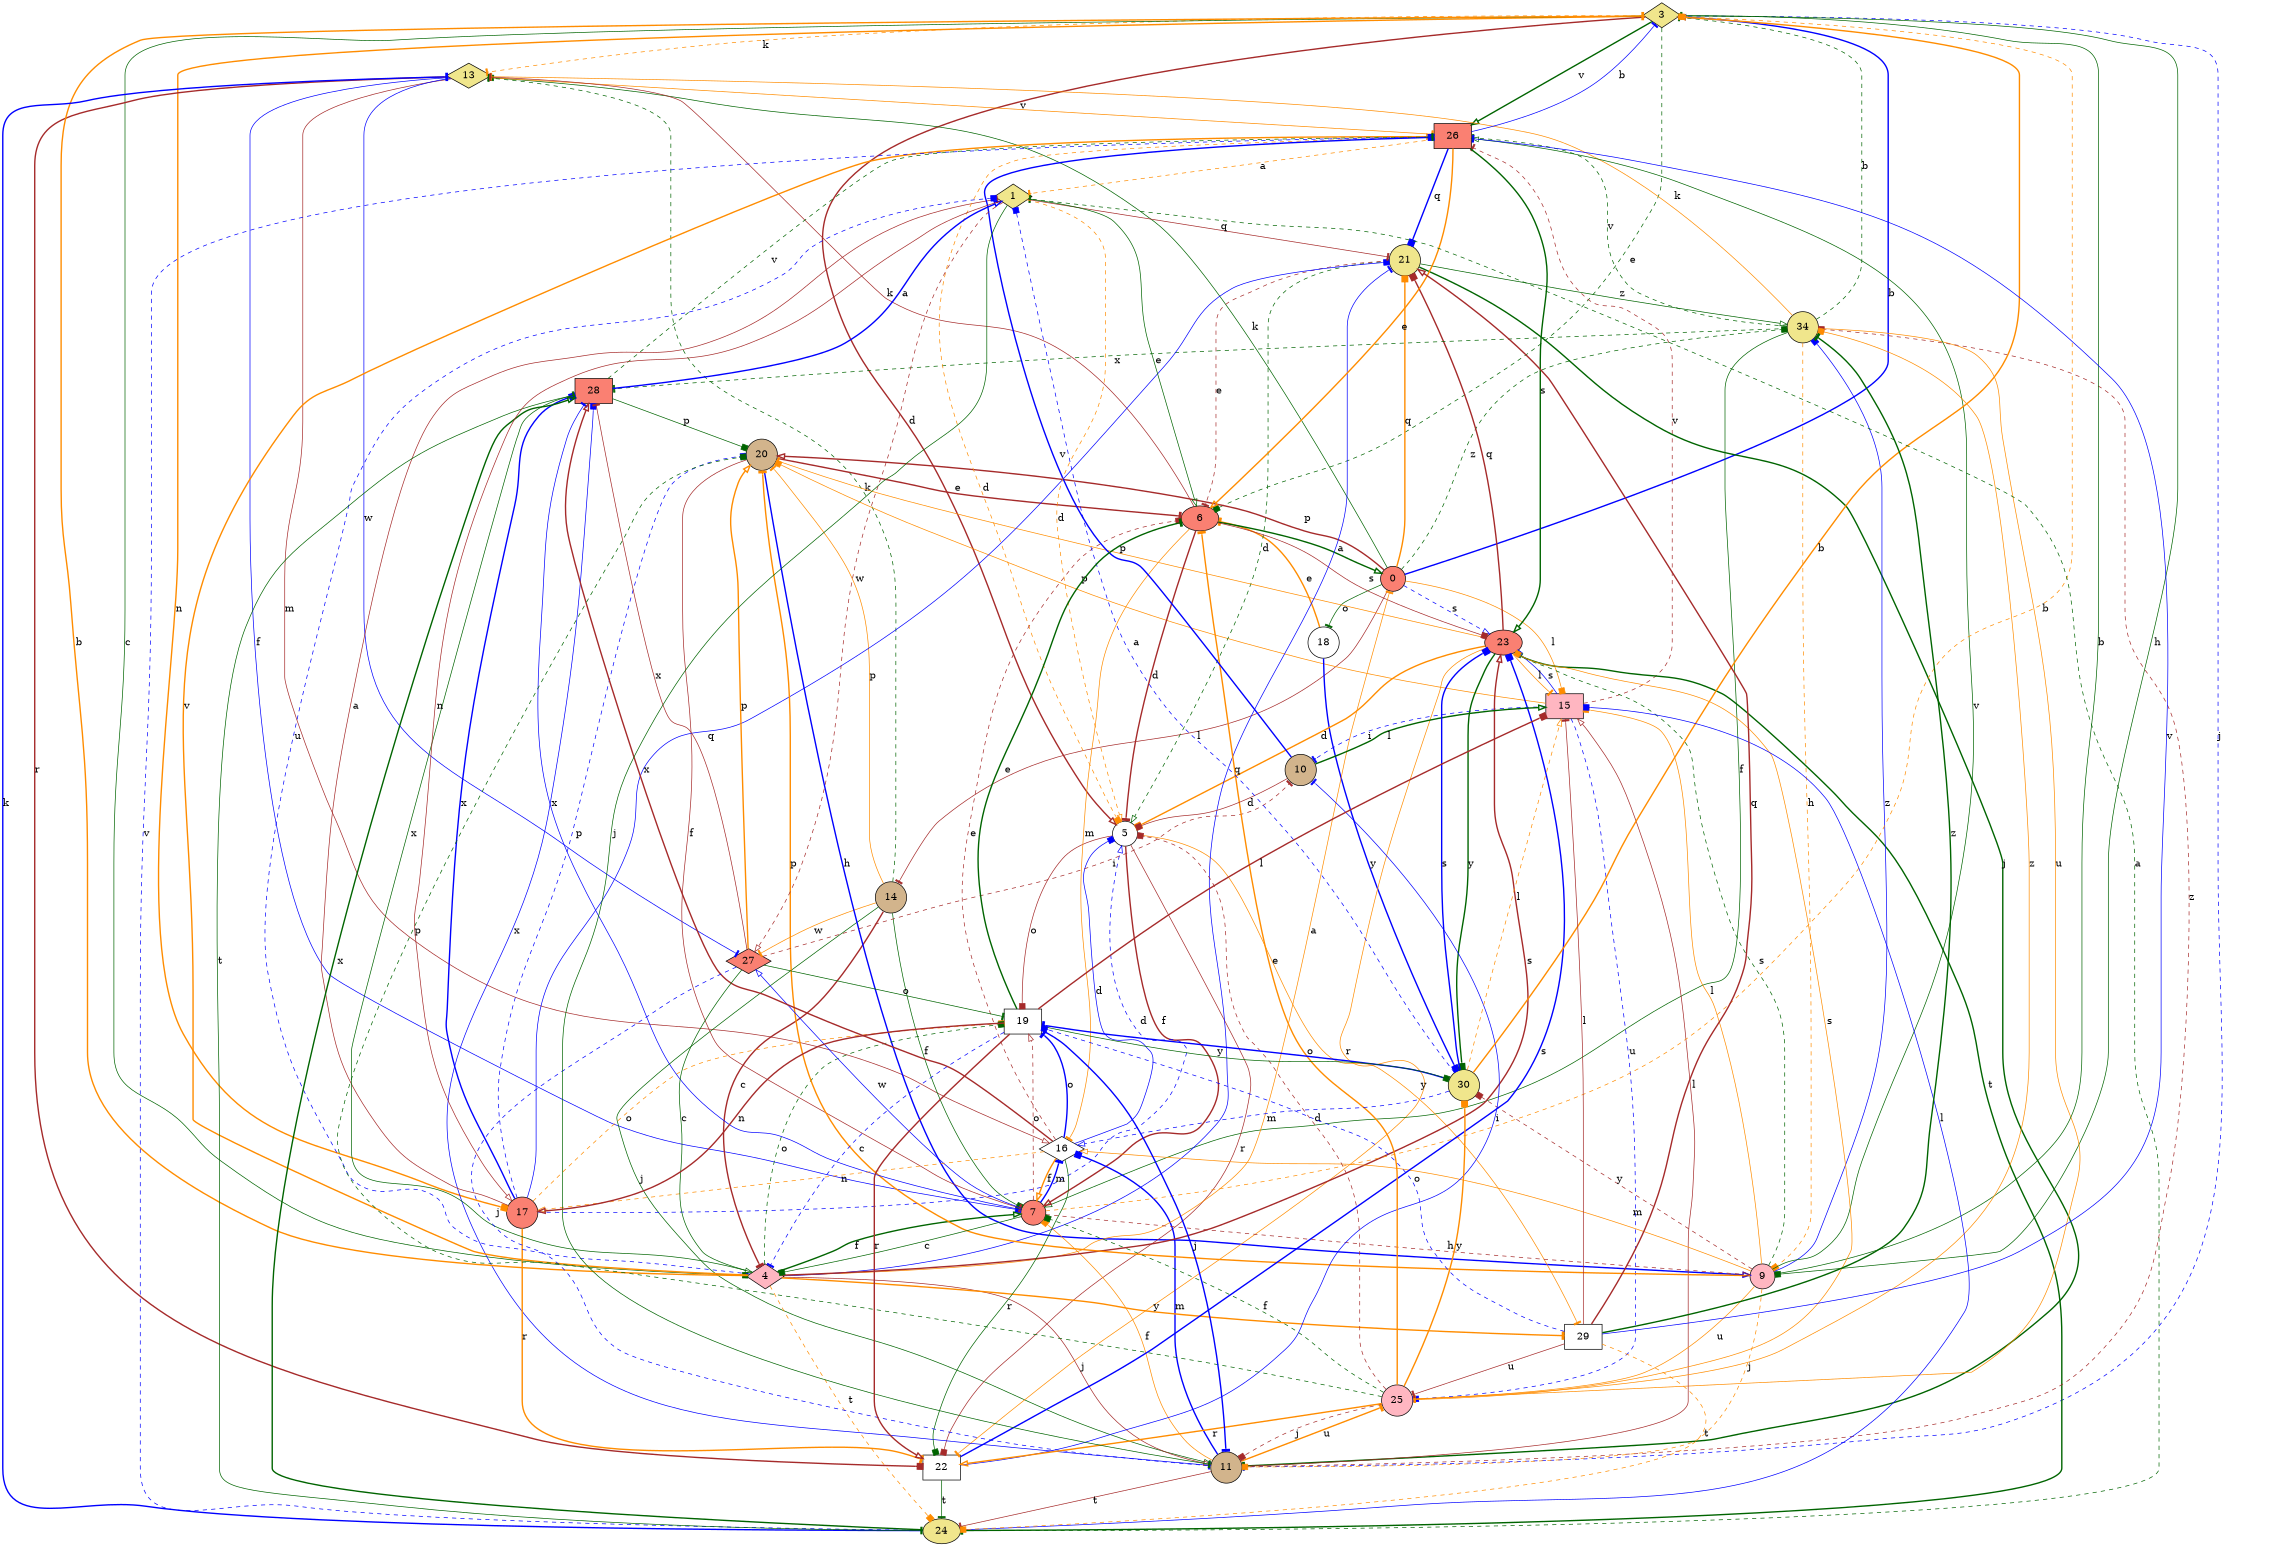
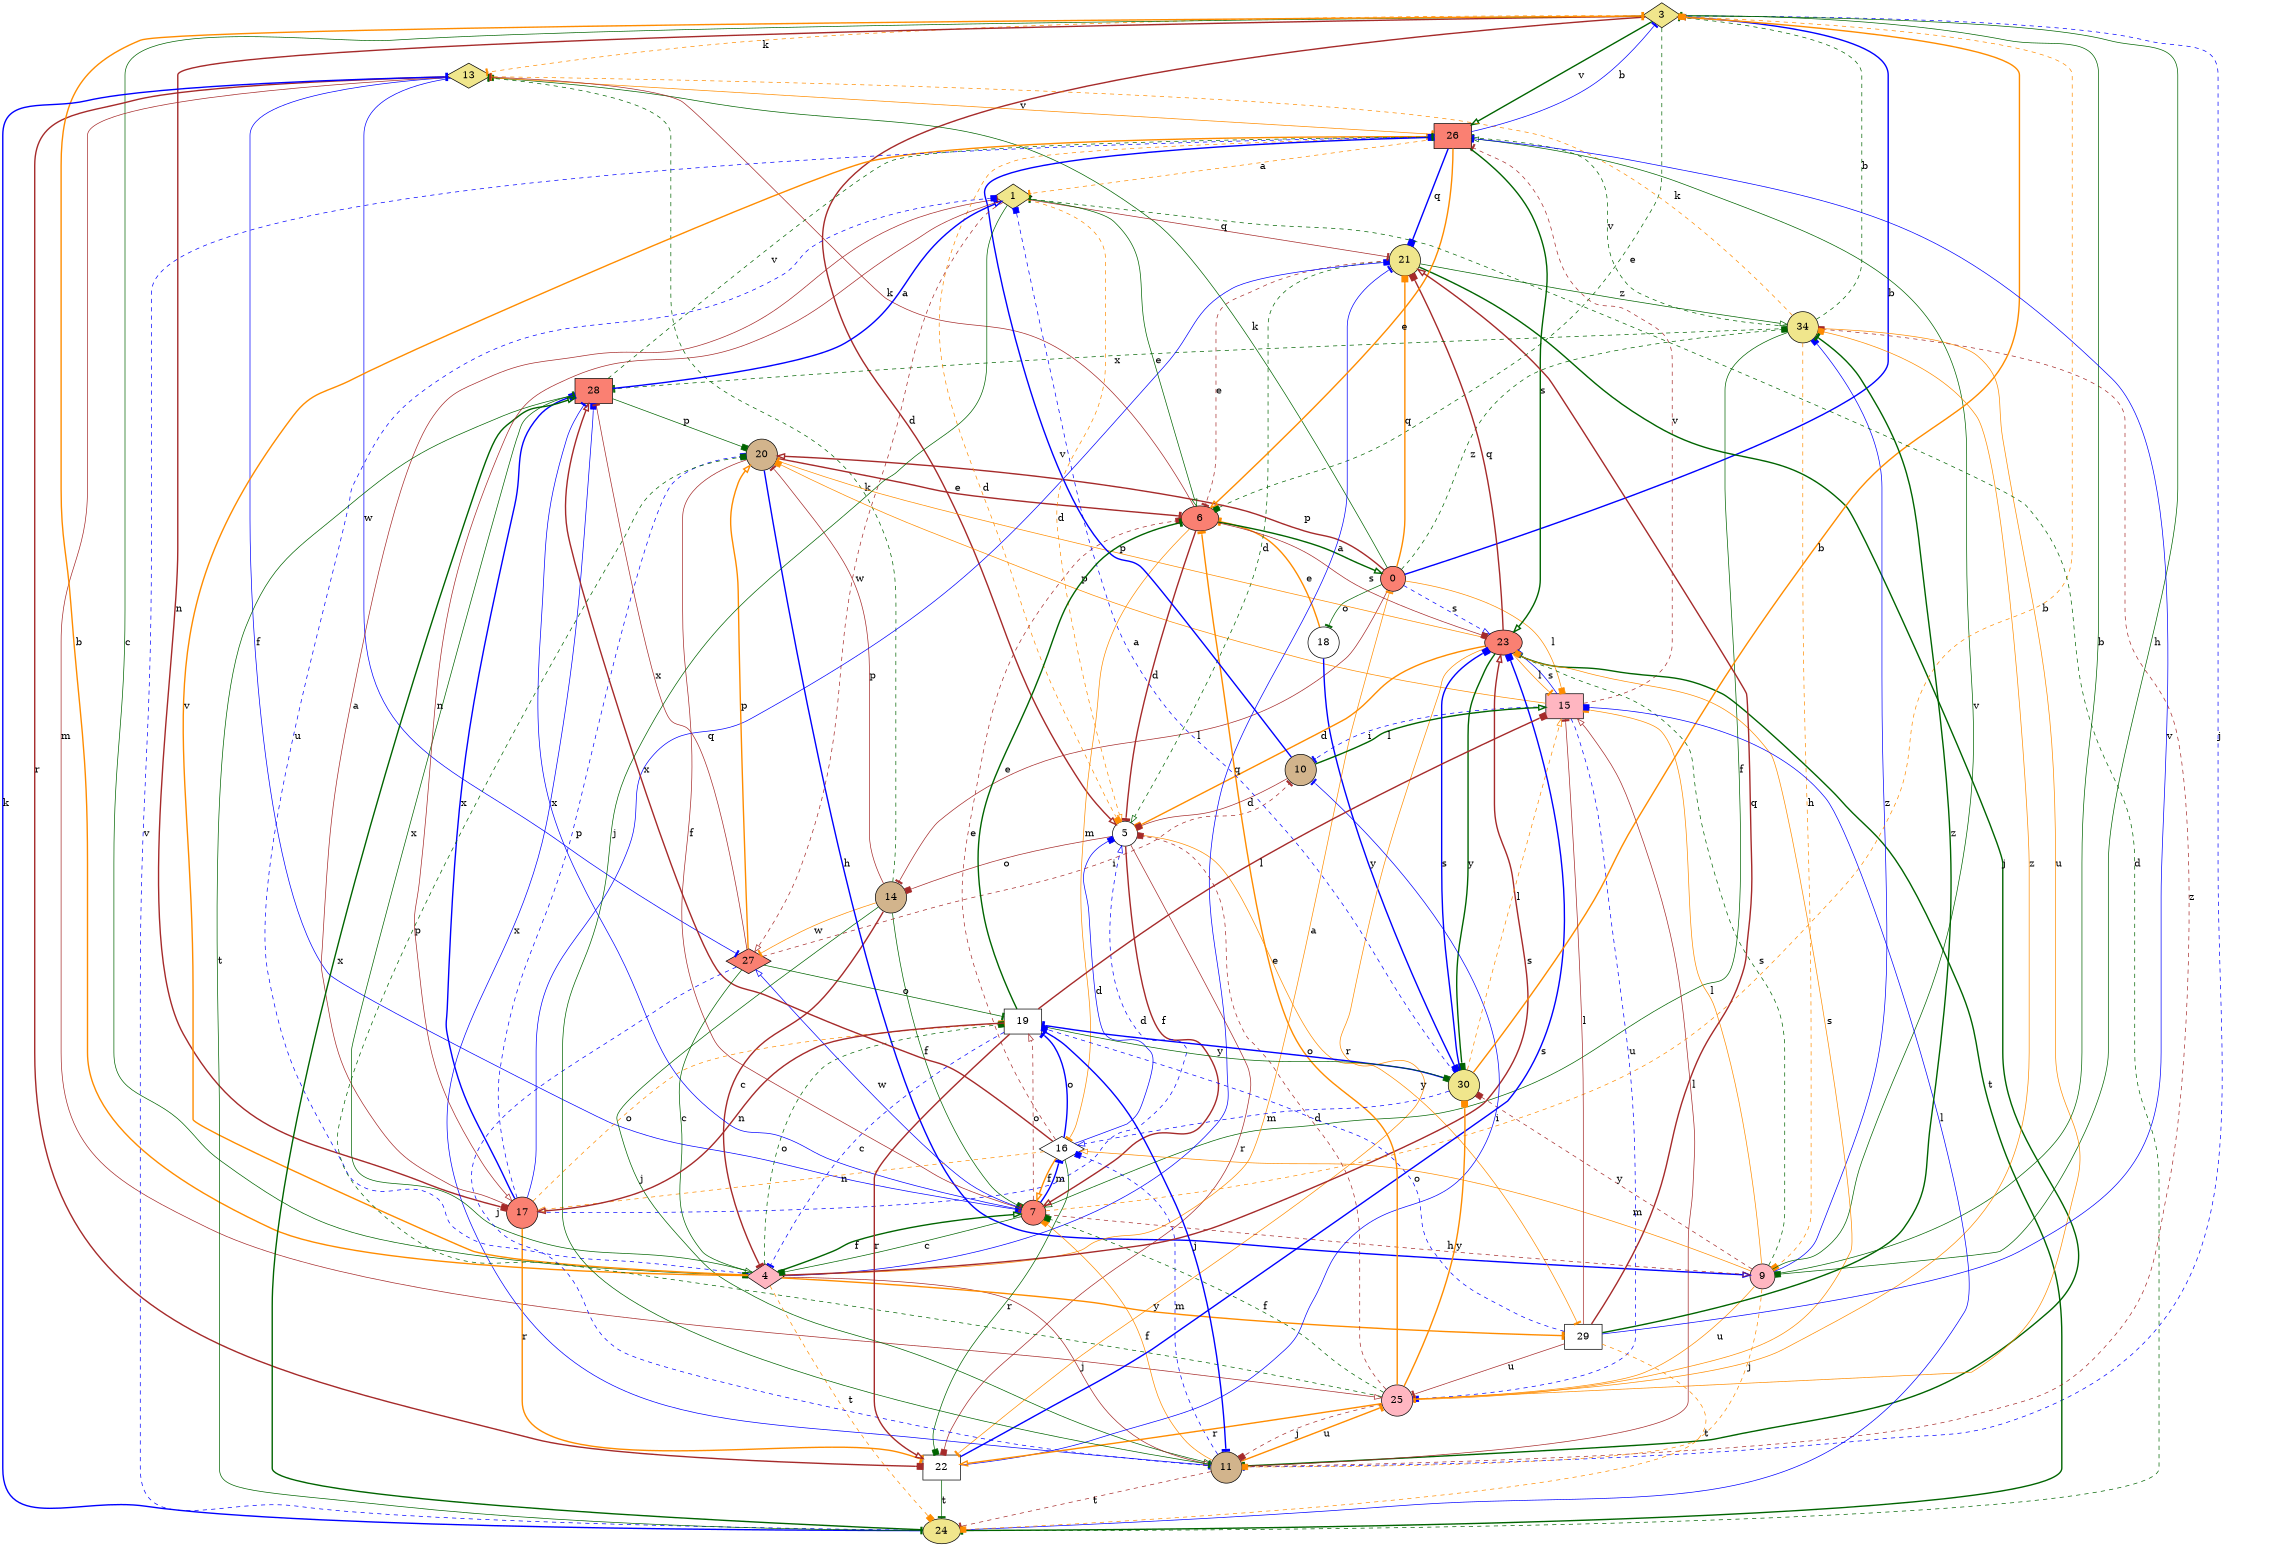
edge "3" -> "17": color darkorange -> brown
edge "34" -> "13": style solid -> dashed
edge "14" -> "20": color darkorange -> brown
edge "13" -> "16": now "13" -> "25"
edge "24" -> "1": label "a" -> "d"
edge "5" -> "19": now "5" -> "14"
edge "9" -> "20": removed, label "p"
edge "11" -> "16": style bold -> dashed
edge "11" -> "24": style solid -> dashed
